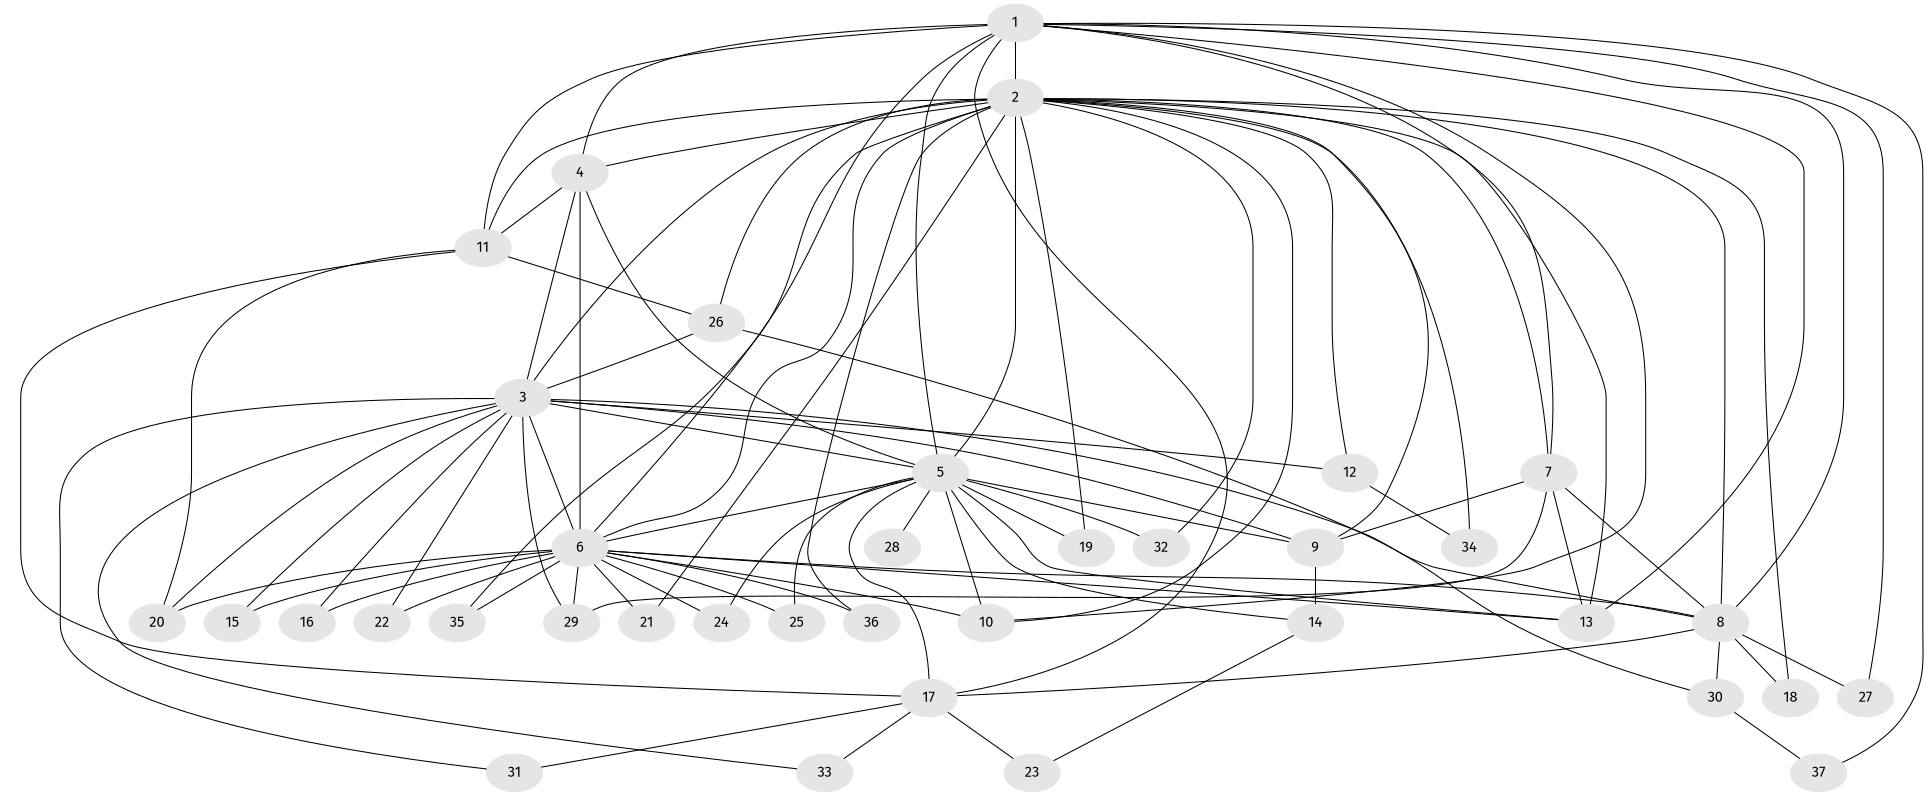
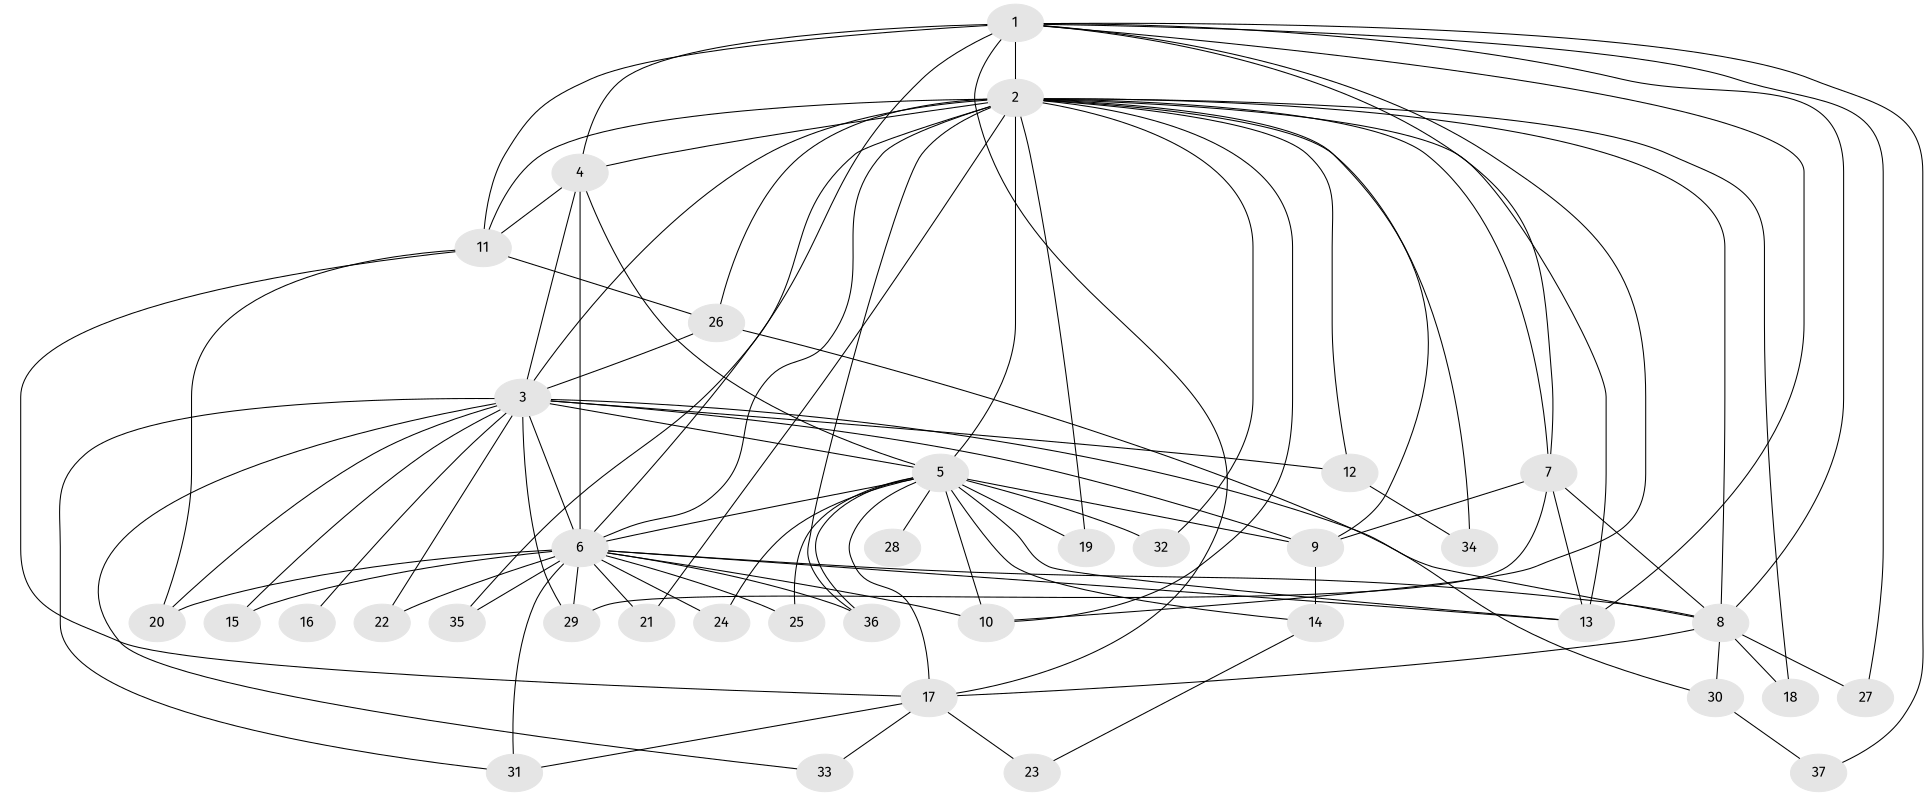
edge "1" -- "5": now "36" -- "5"
edge "6" -- "16": now "6" -- "31"
